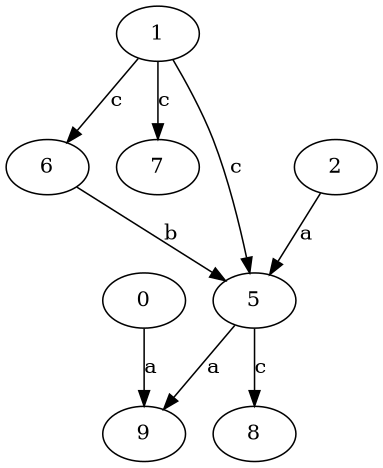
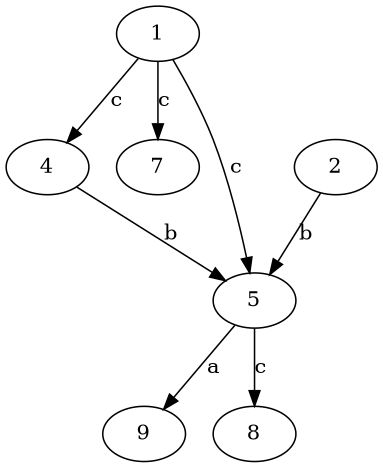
node "6": label "6" -> "4"
edge "2" -> "5": label "a" -> "b"
node "0": removed
